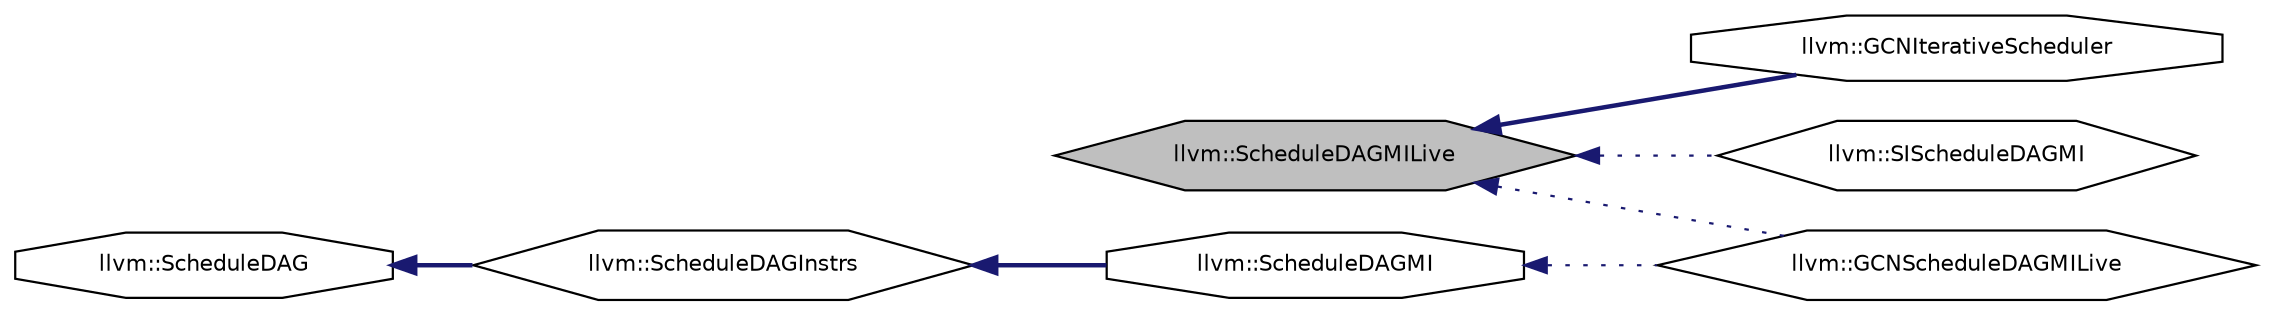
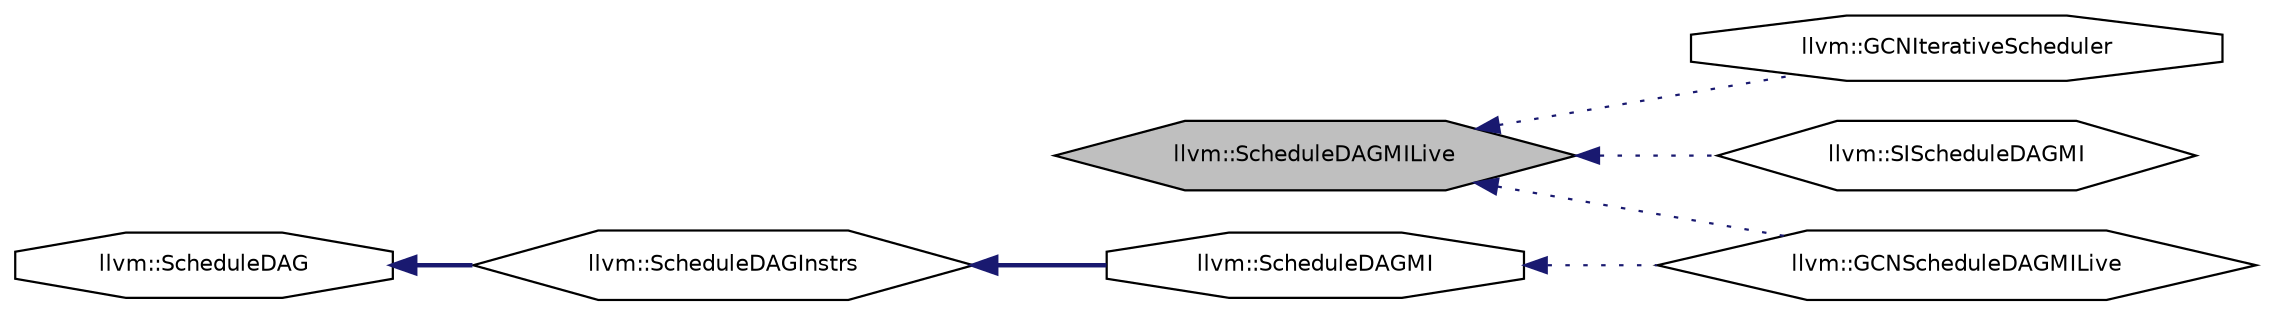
edge "llvm::GCNIterativeScheduler" -> "llvm::ScheduleDAGMILive": style bold -> dotted
